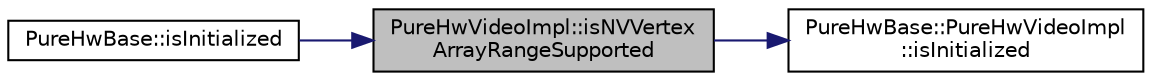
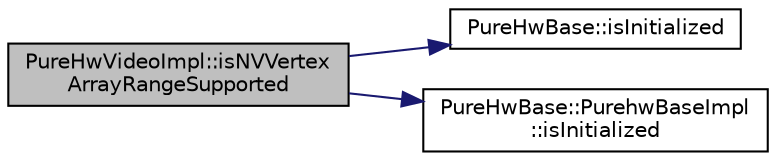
edge "PureHwBase::isInitialized" -> "PureHwVideoImpl::isNVVertex ArrayRangeSupported": reversed
node "PureHwBase::PureHwVideoImpl ::isInitialized": label "PureHwBase::PureHwVideoImpl ::isInitialized" -> "PureHwBase::PurehwBaseImpl ::isInitialized"
